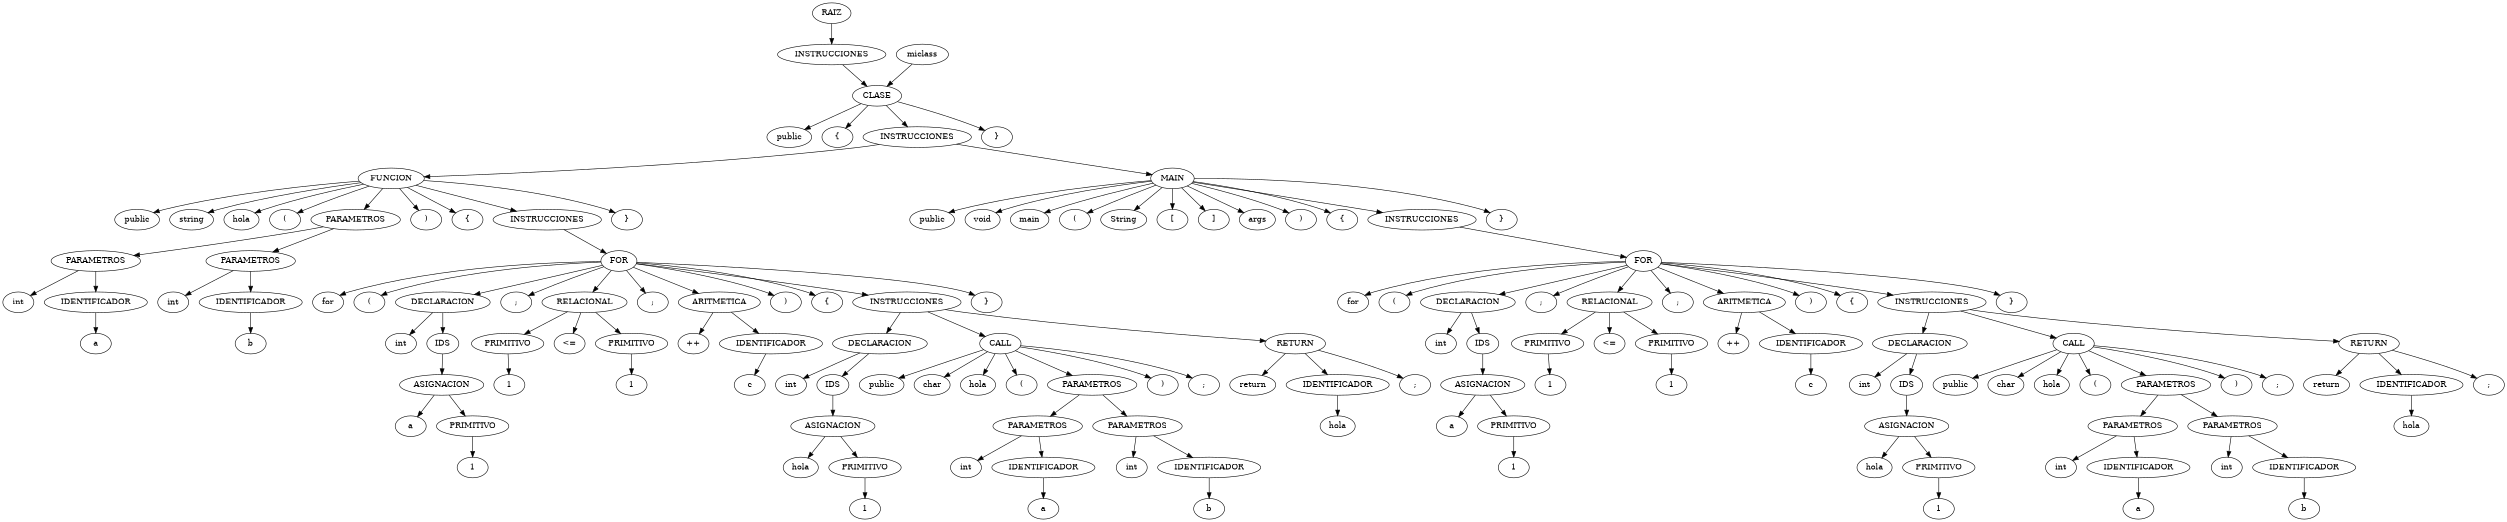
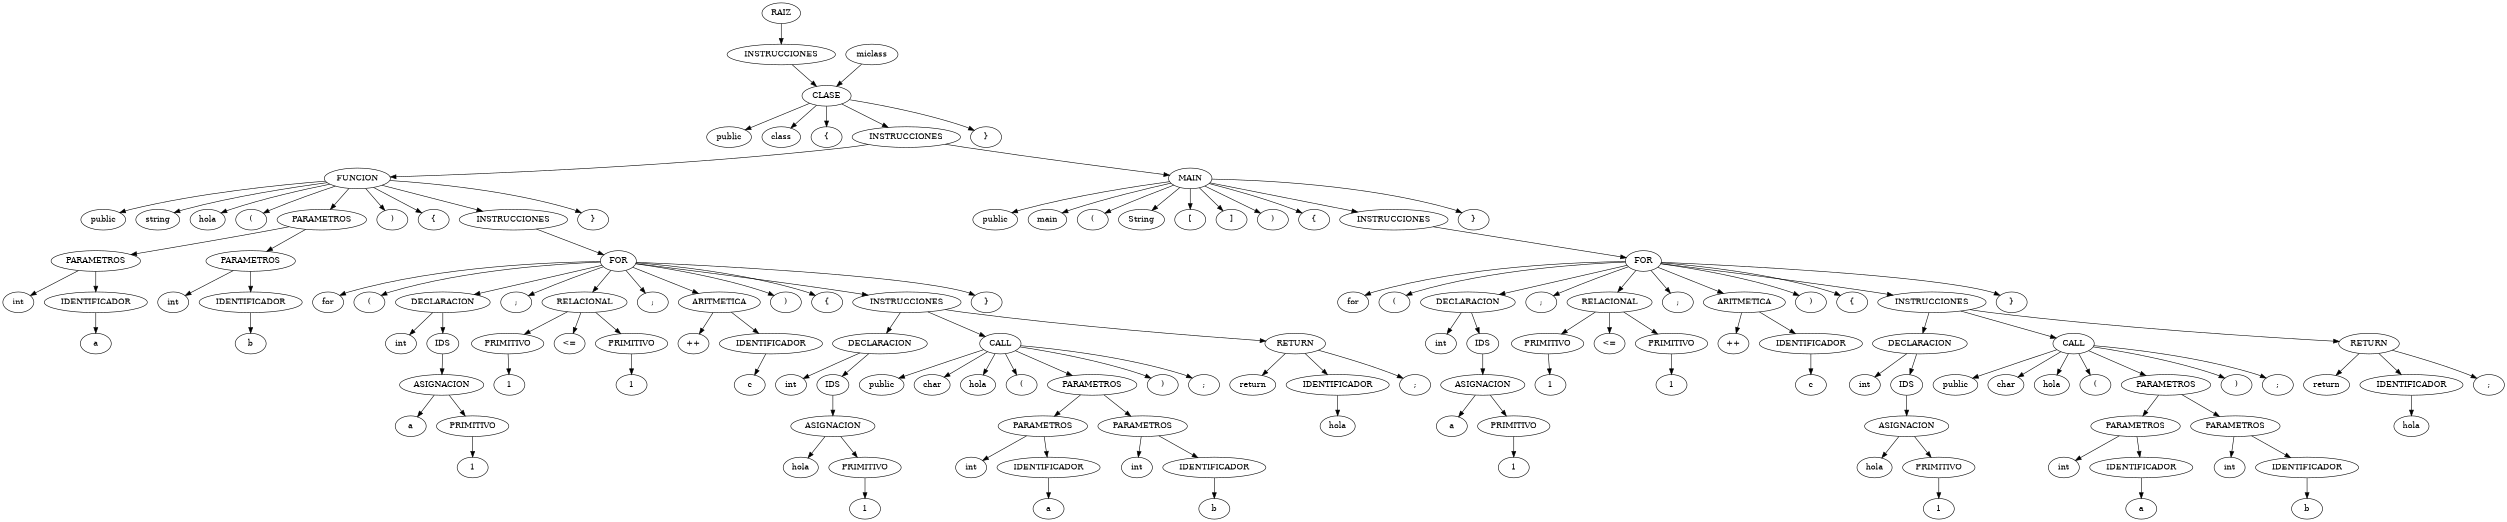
node "class": added
node "void": removed
node "args": removed
